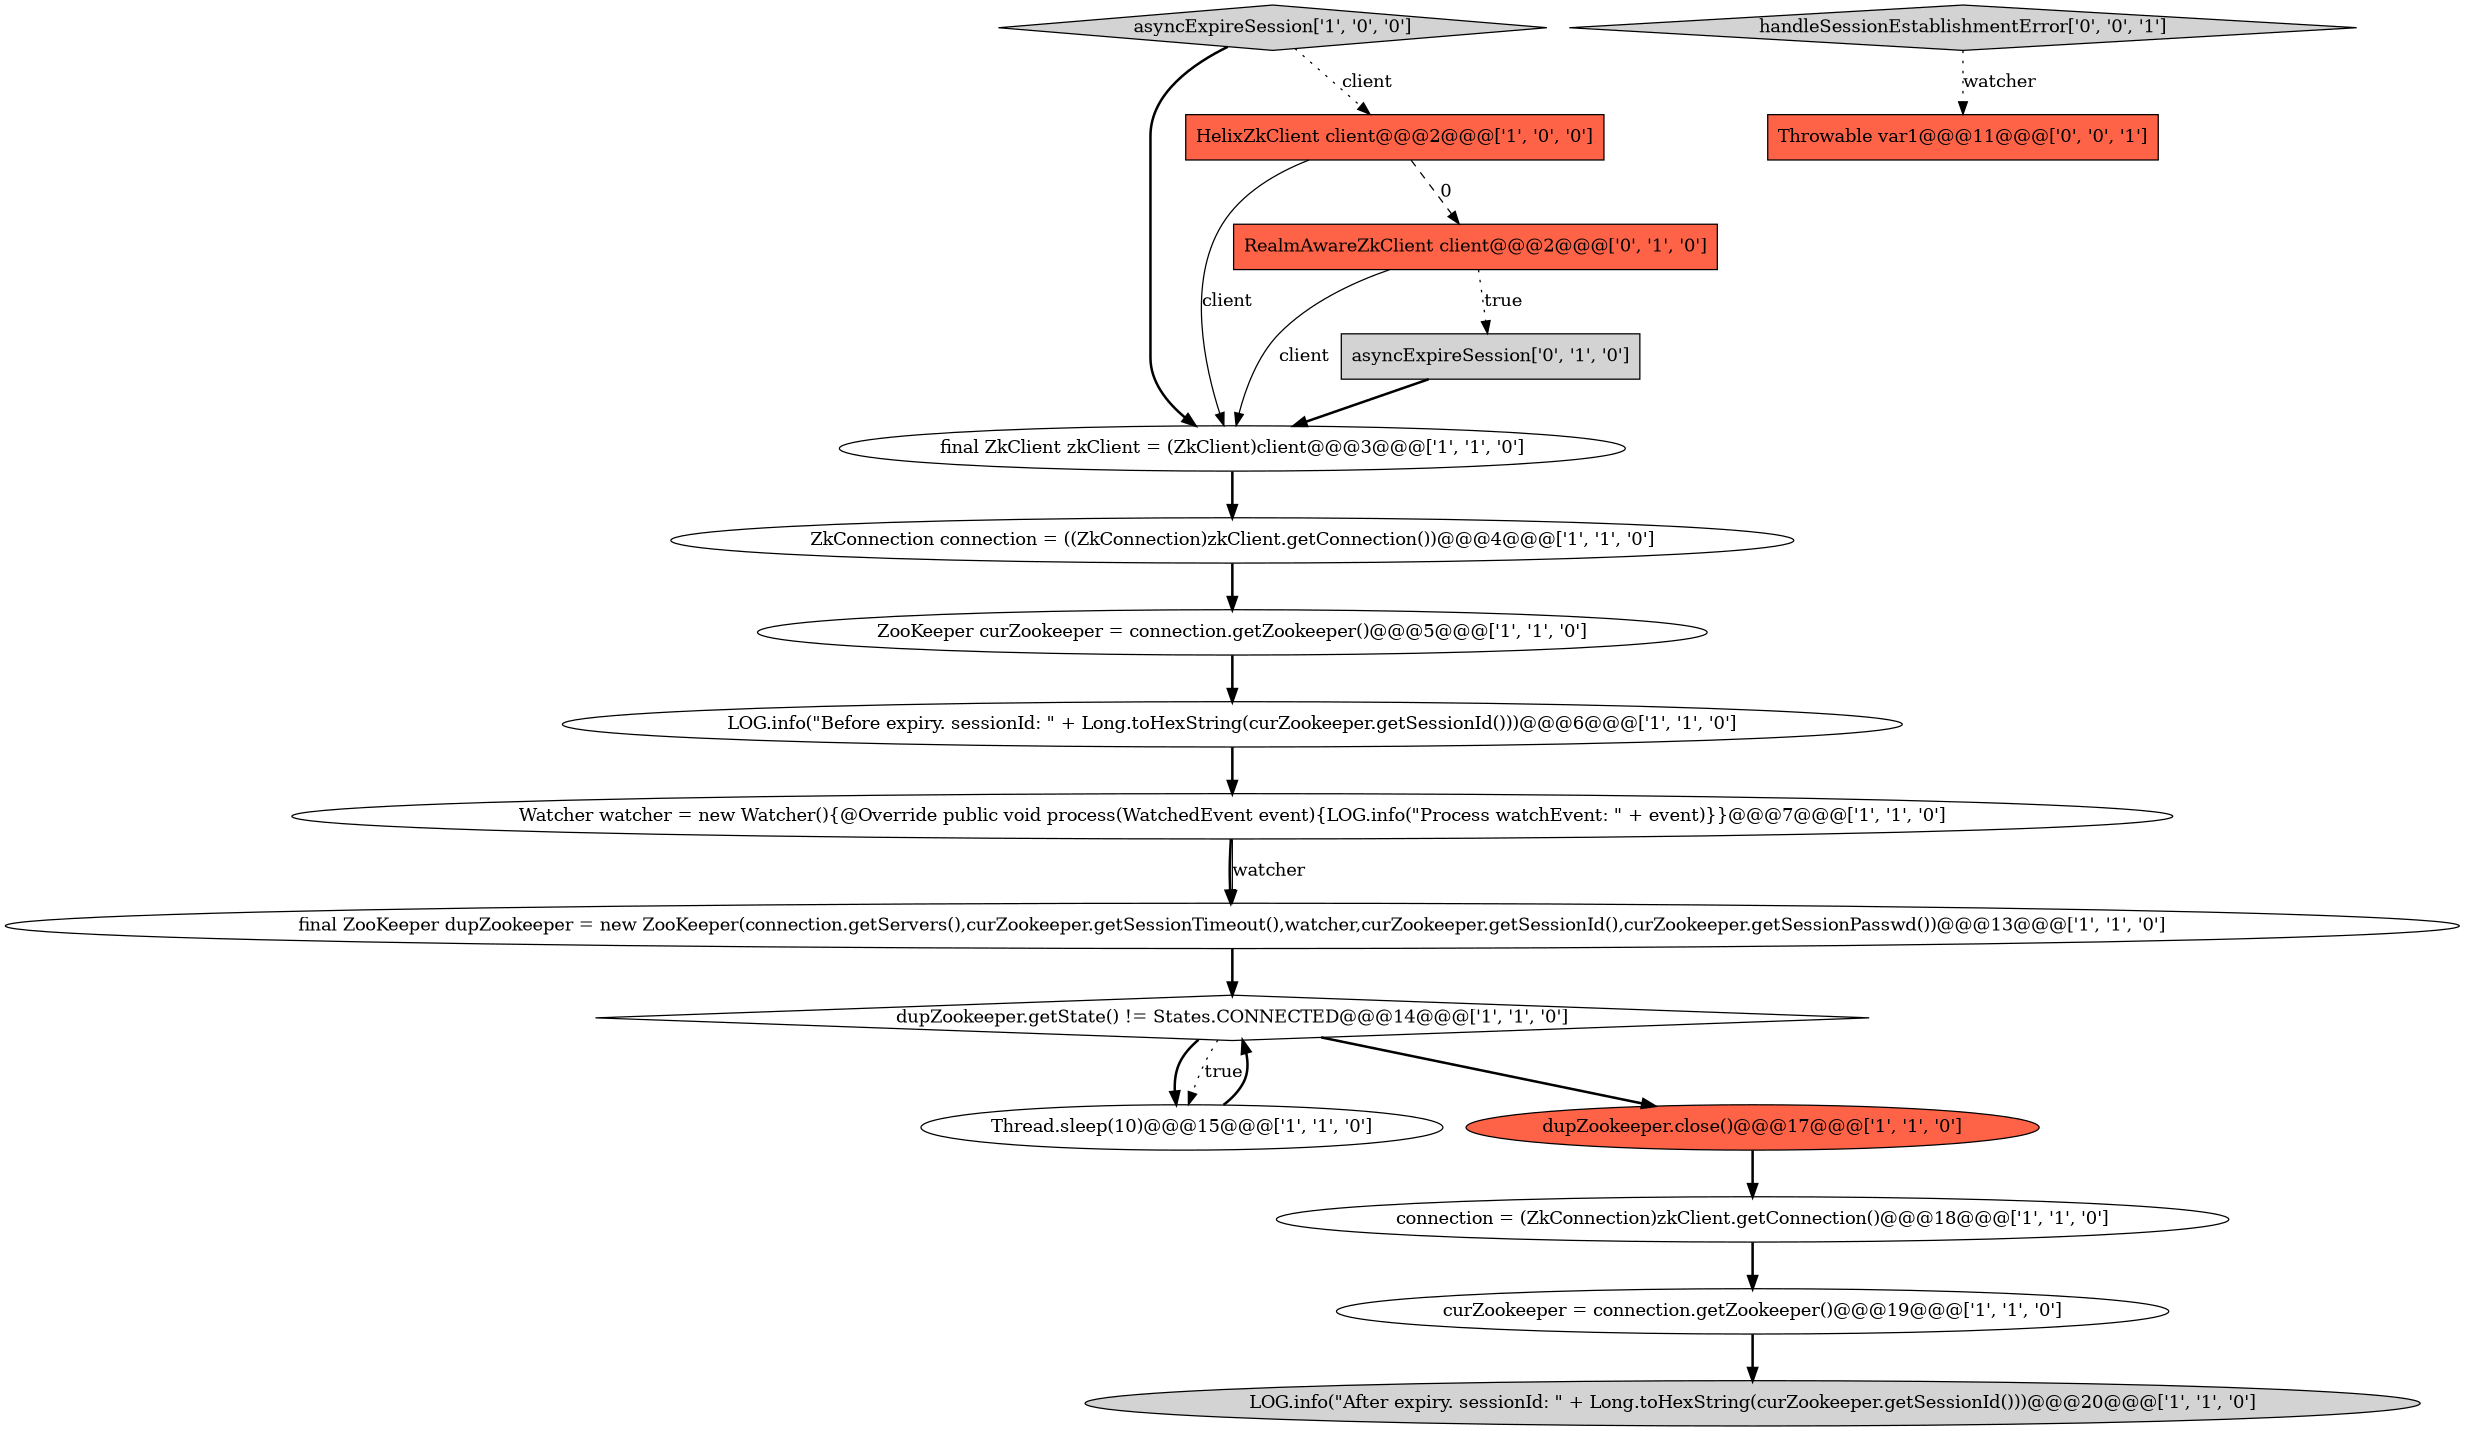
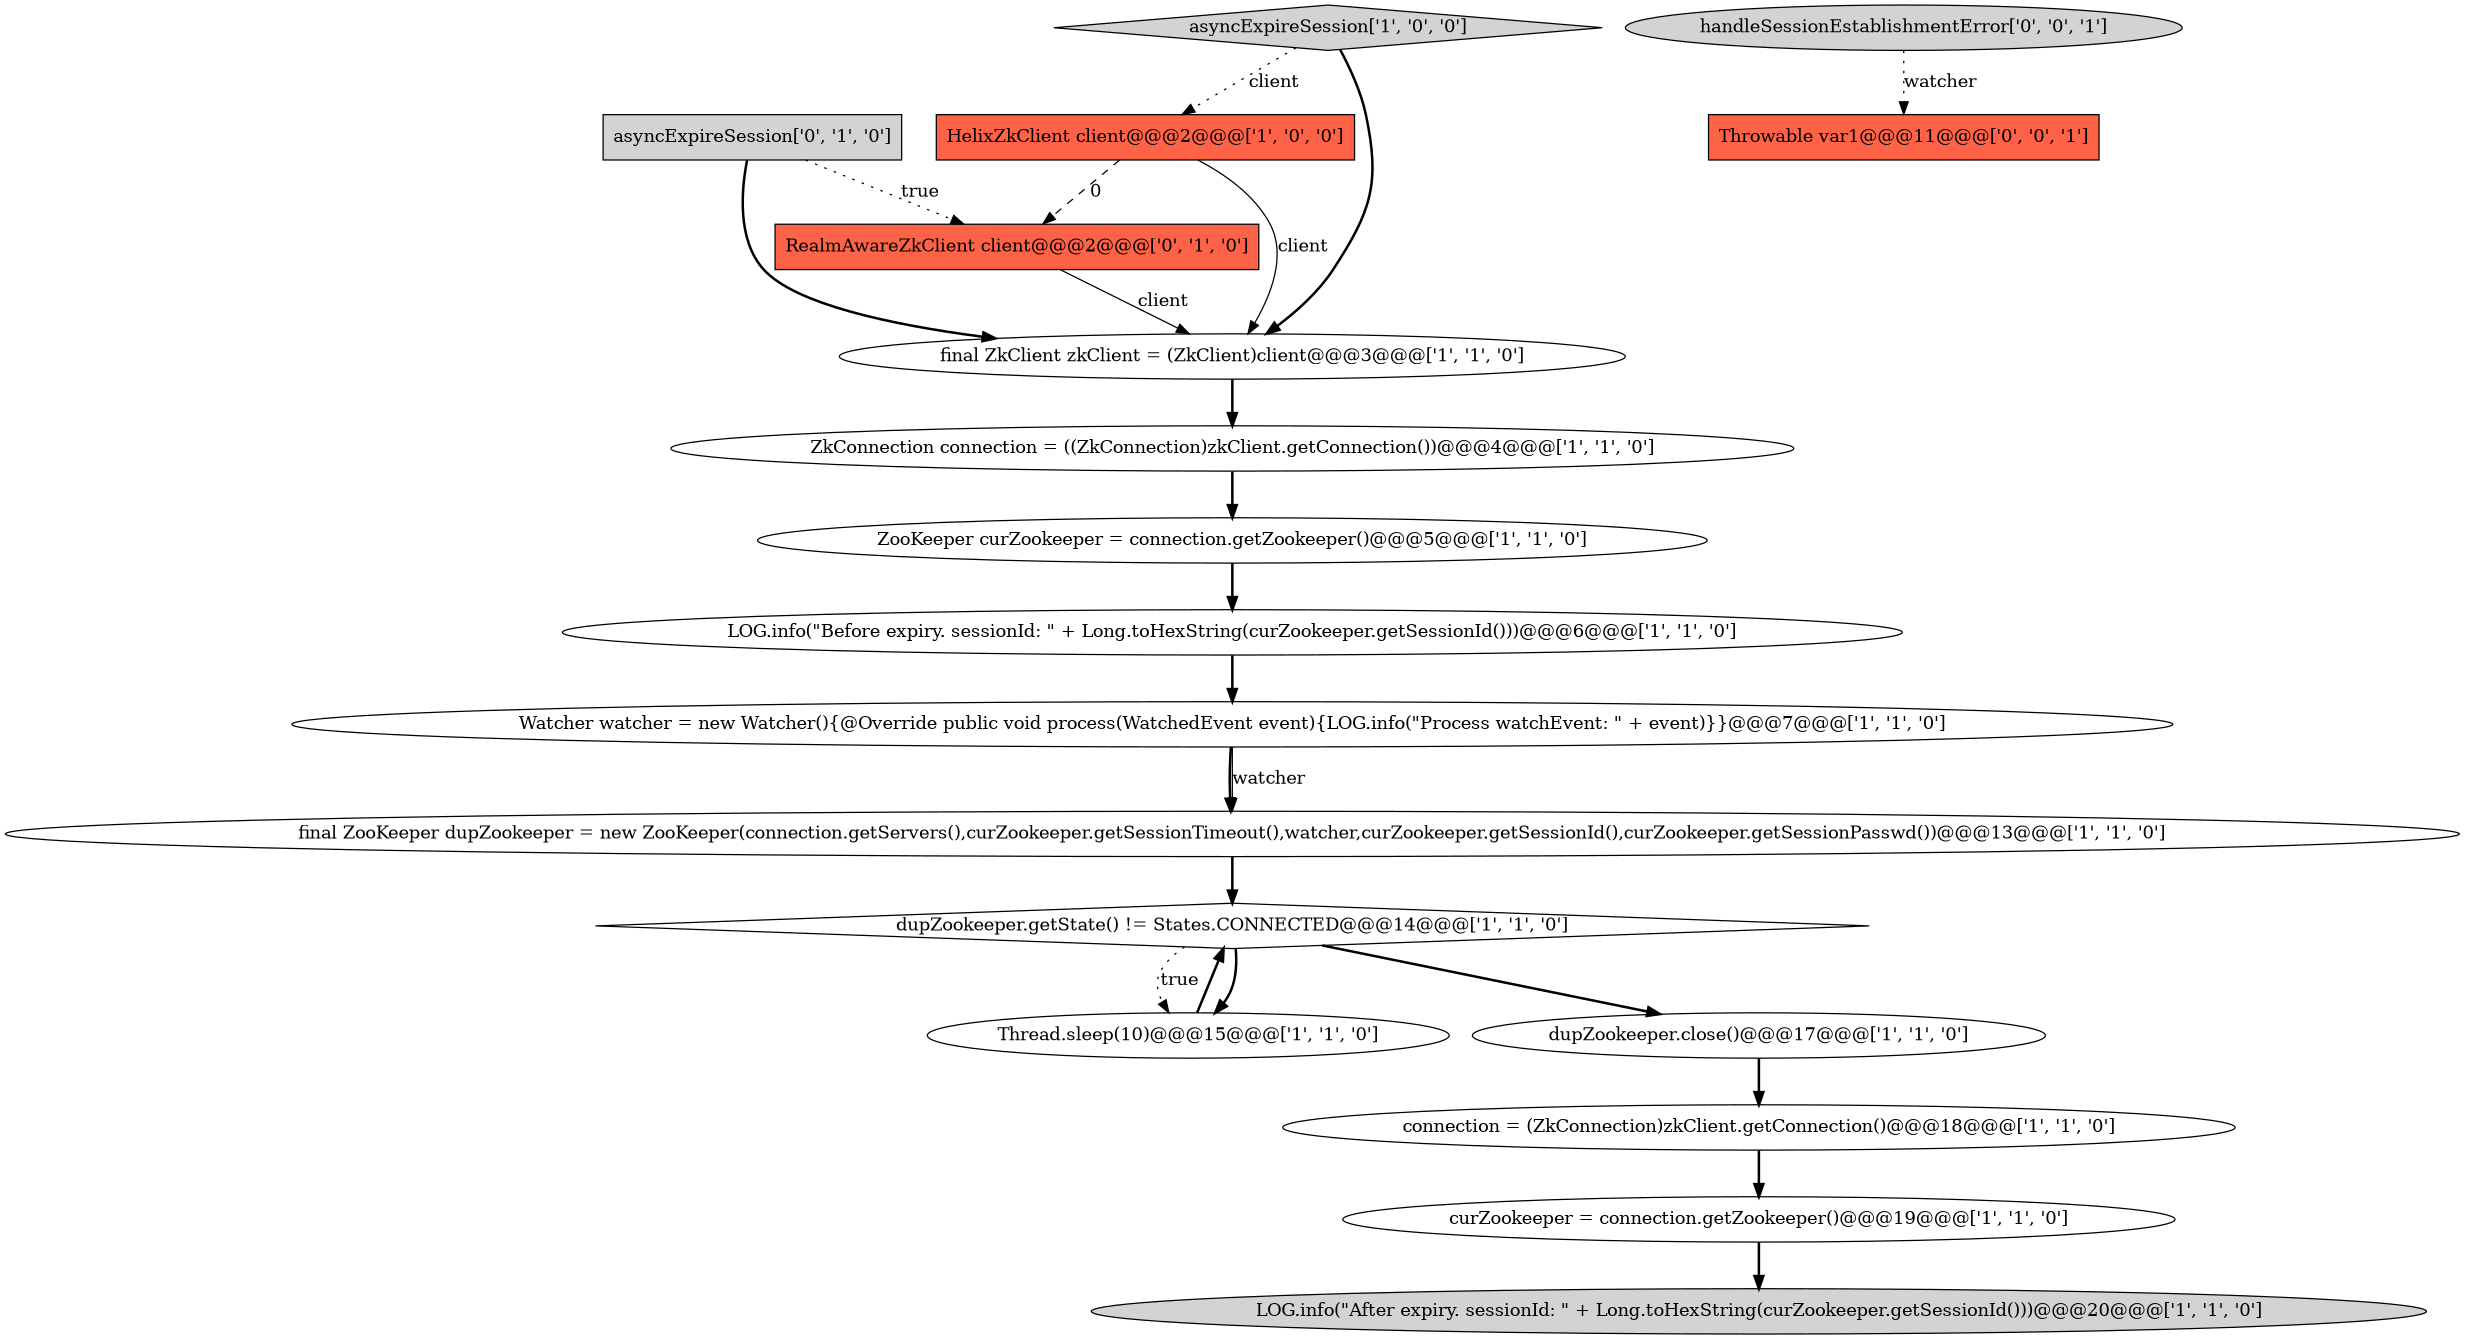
node "handleSessionEstablishmentError['0', '0', '1']": shape diamond -> ellipse
edge "RealmAwareZkClient client@@@2@@@['0', '1', '0']" -> "asyncExpireSession['0', '1', '0']": reversed
node "dupZookeeper.close()@@@17@@@['1', '1', '0']": fillcolor tomato -> white
